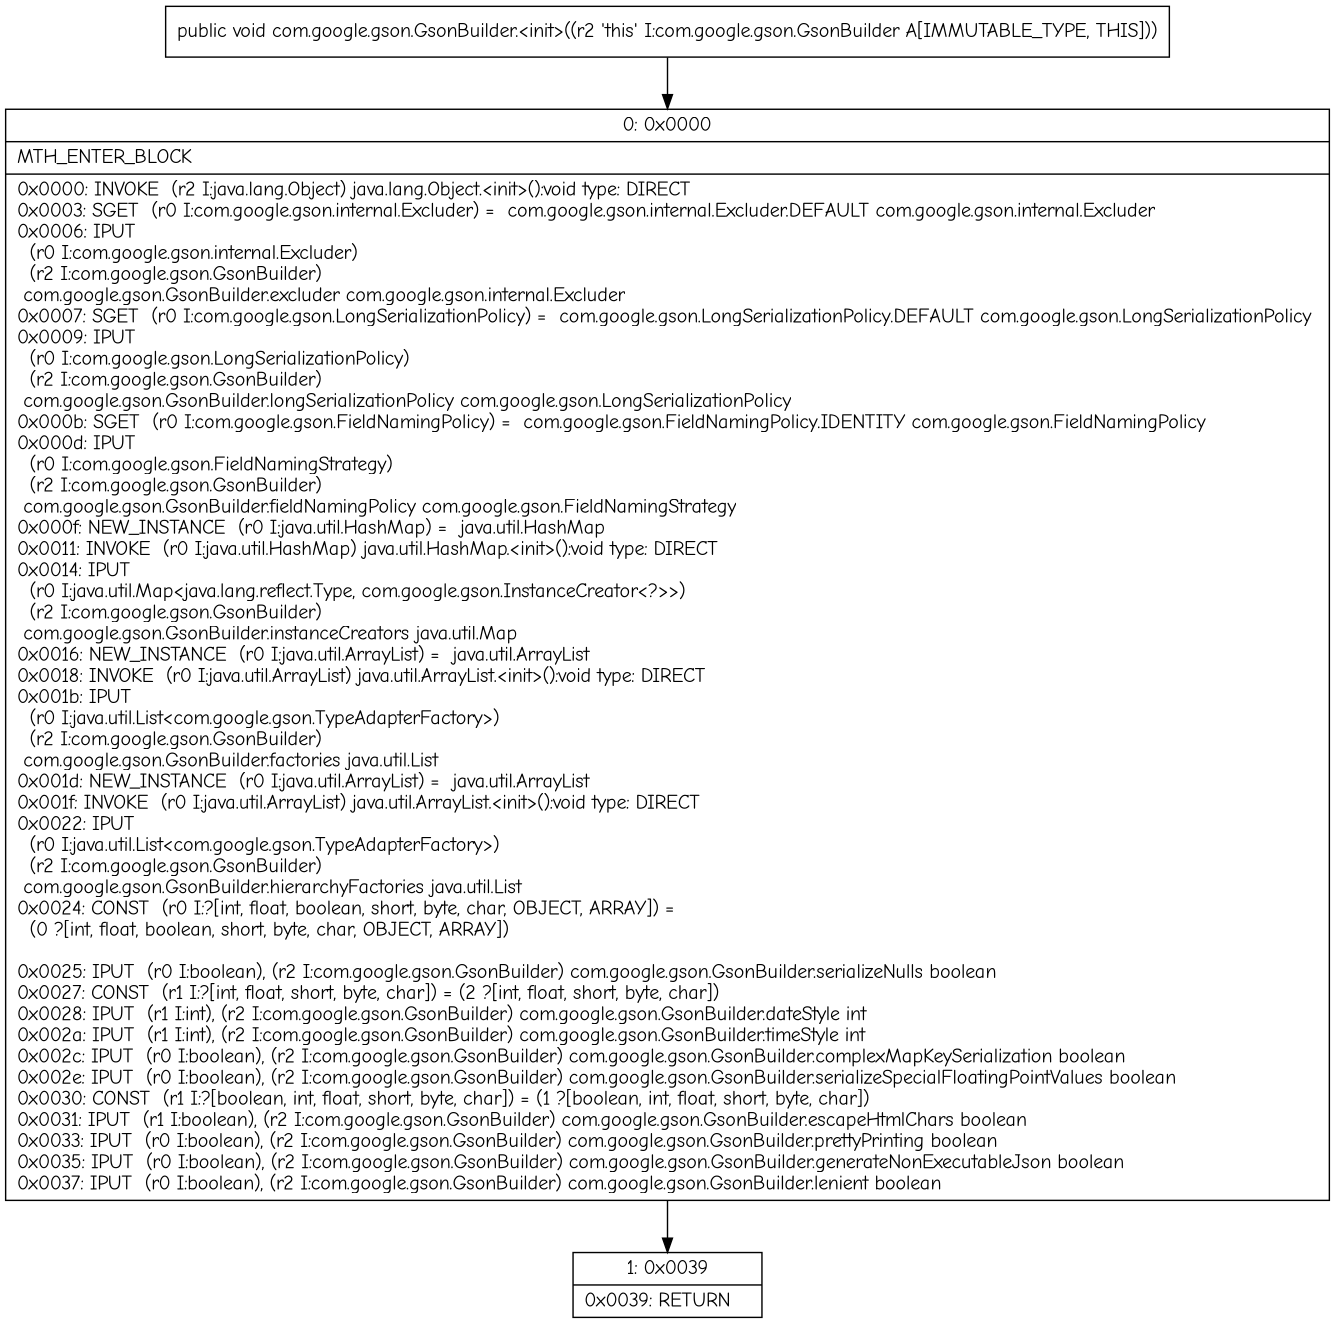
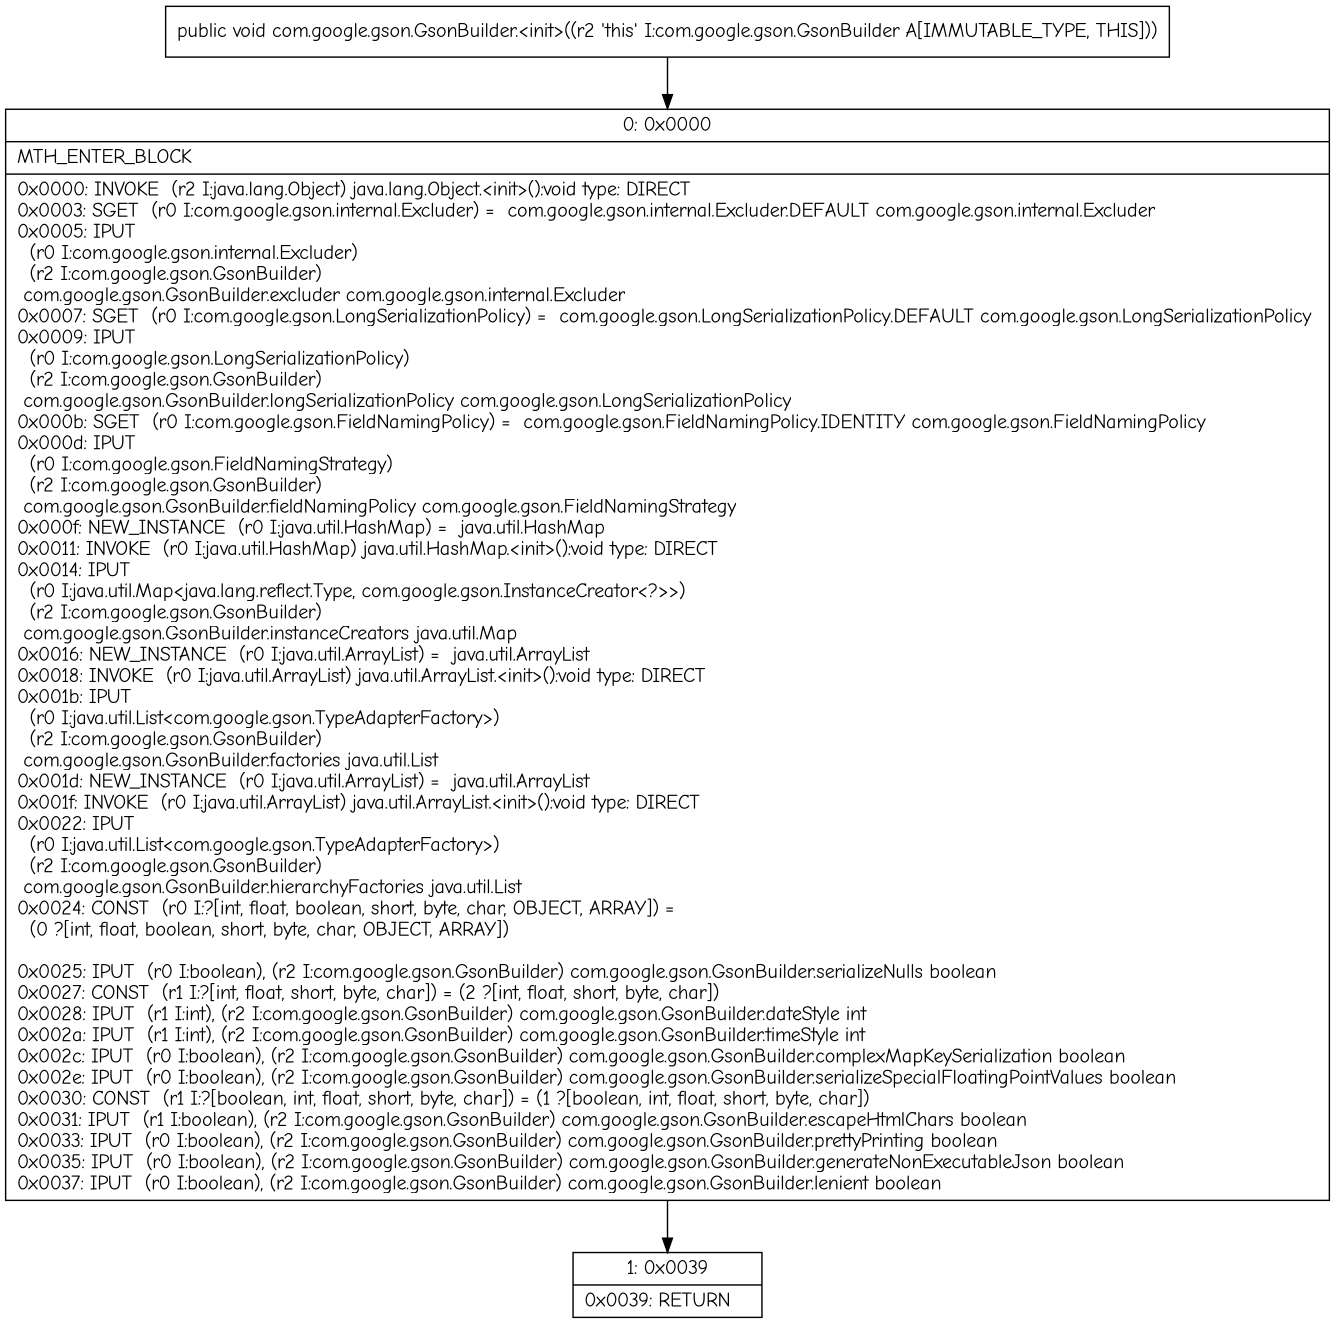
node "0: 0x0000": text "0x0006: IPUT" -> "0x0005: IPUT"
